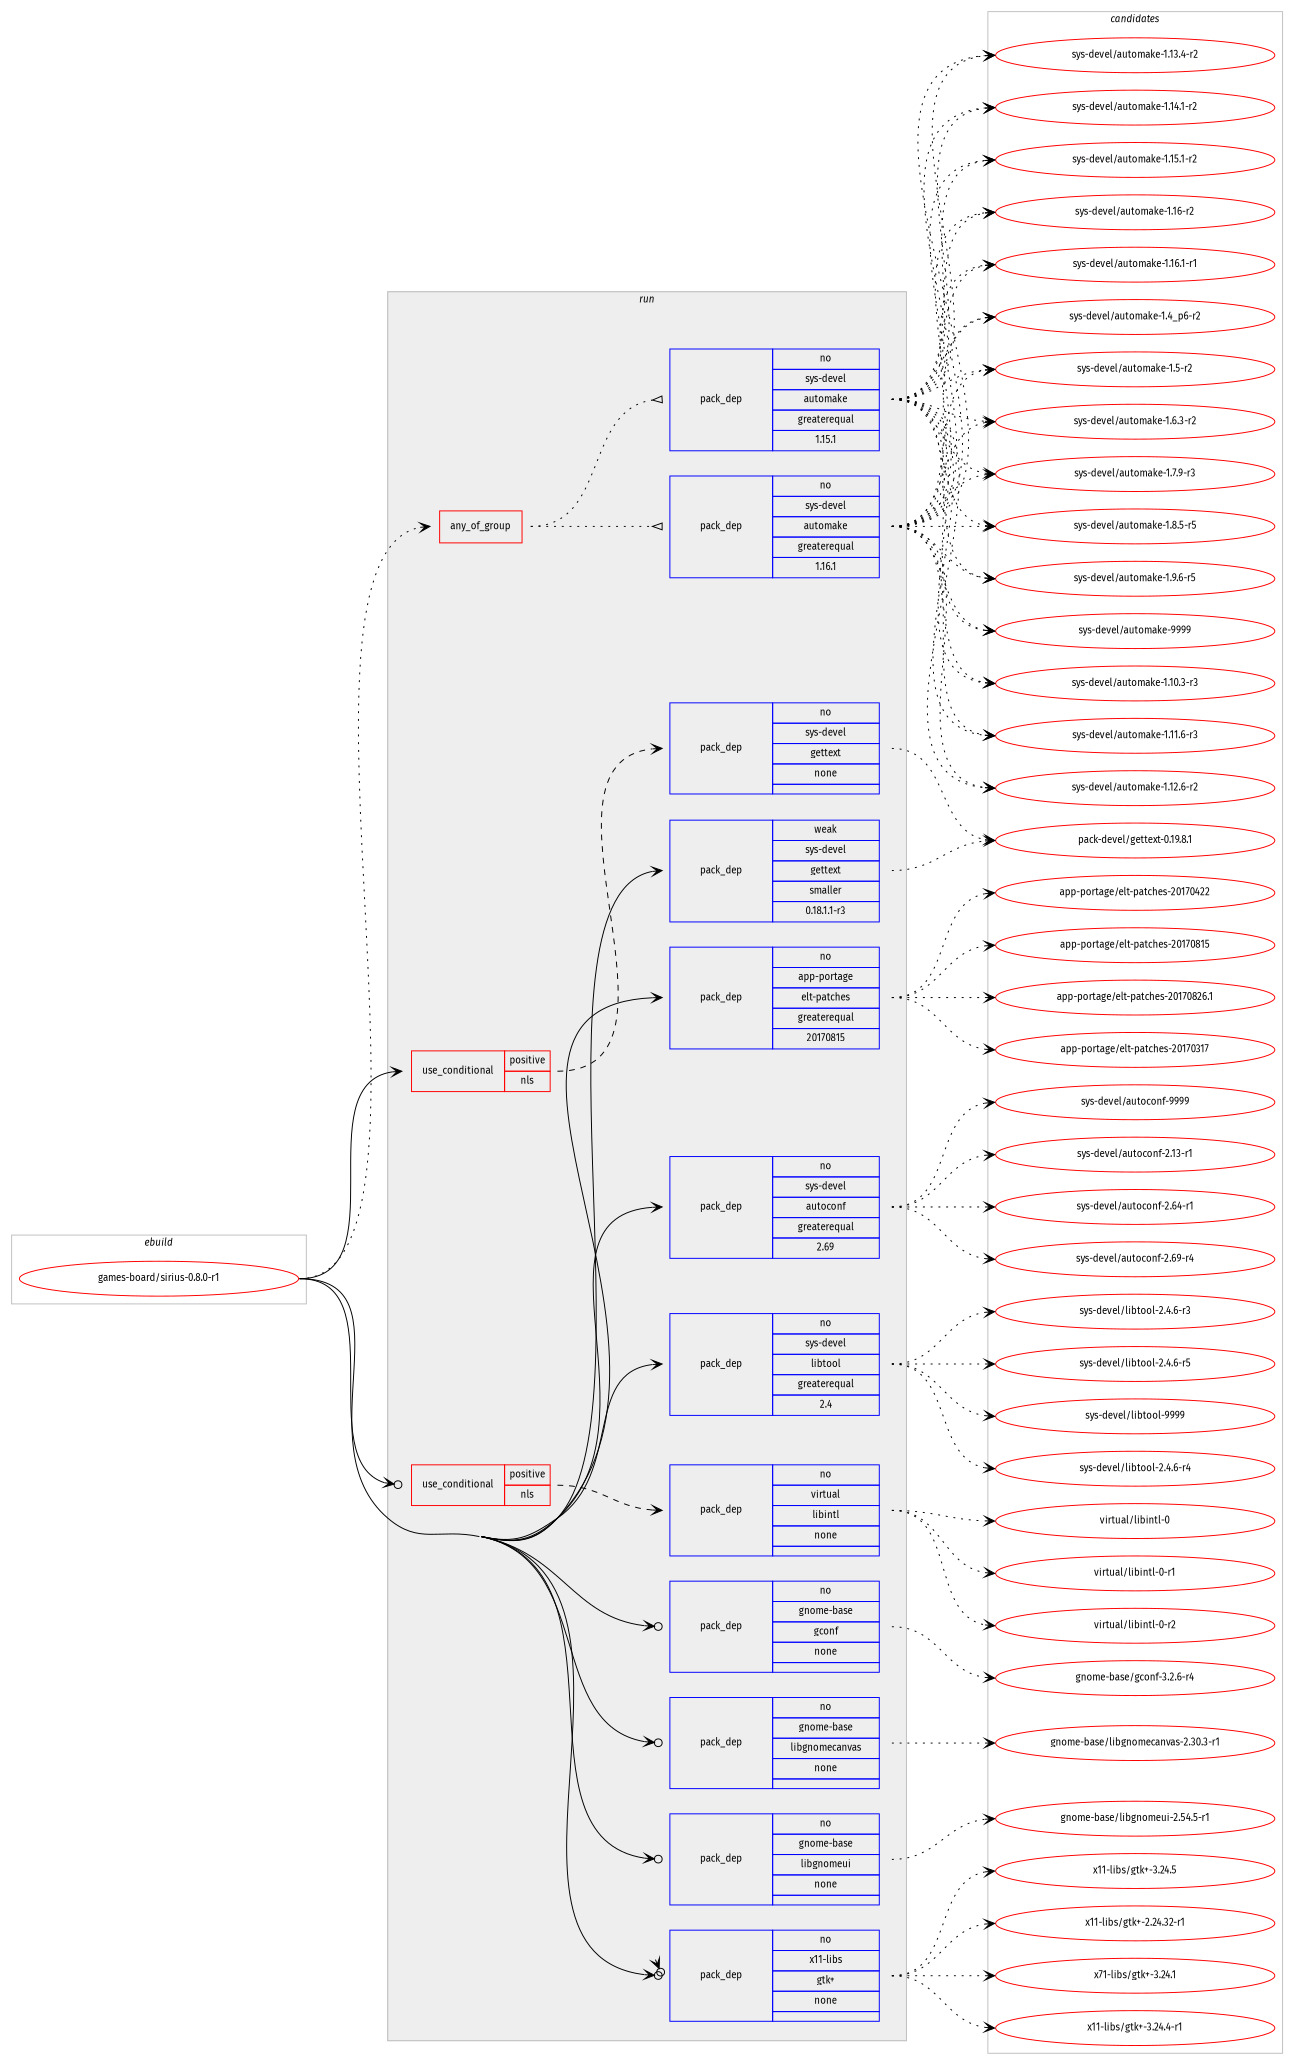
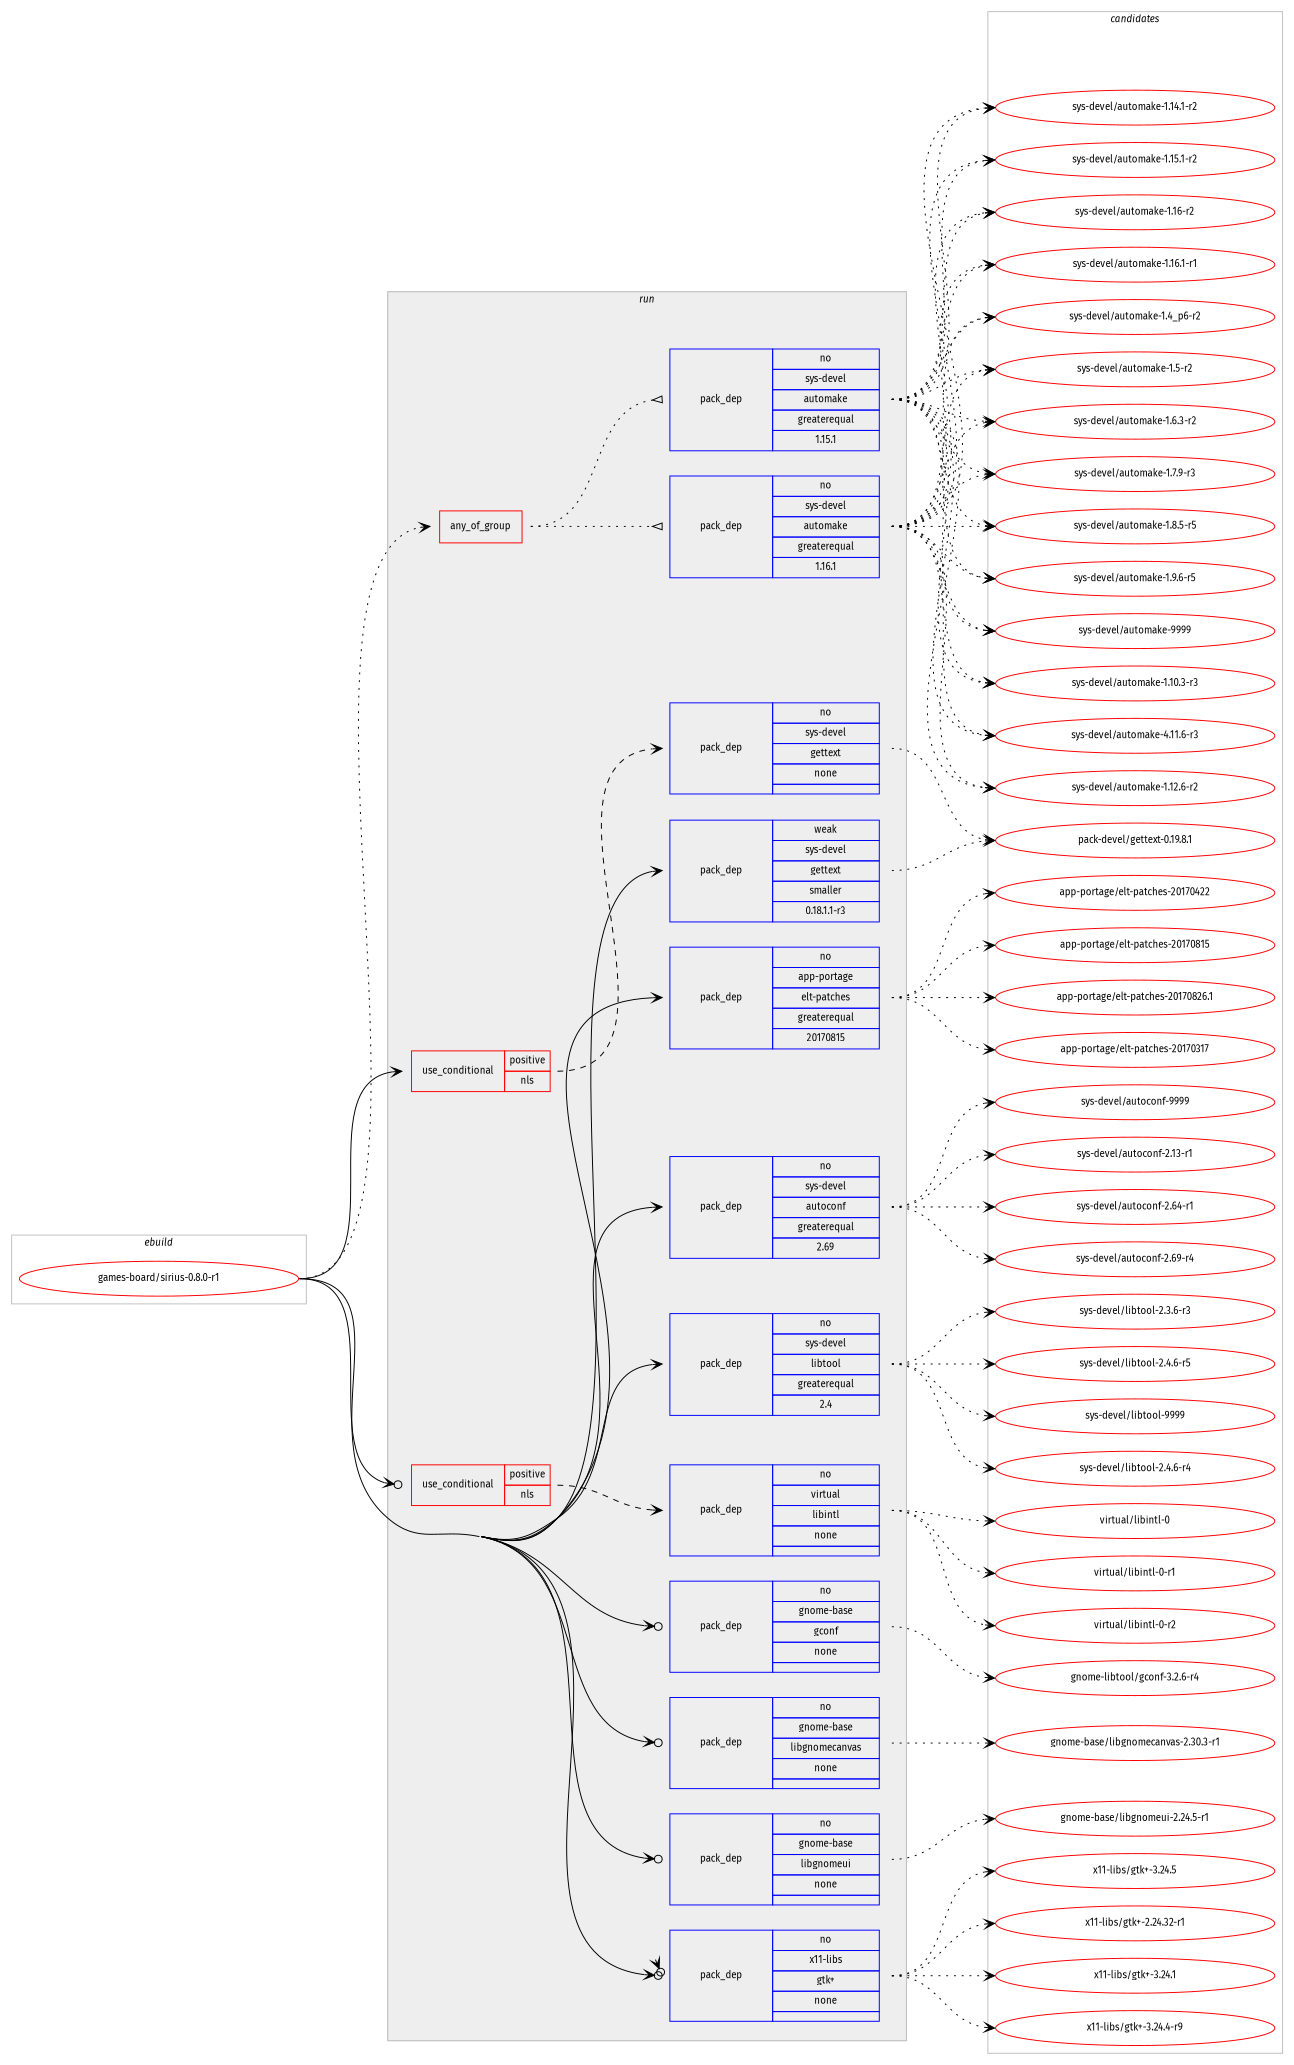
node "sys-devel/automake-1.13.4-r2": removed
node "sys-devel/automake-1.11.6-r3": label "sys-devel/automake-1.11.6-r3" -> "sys-devel/automake-4.11.6-r3"
node "sys-devel/libtool-2.4.6-r3": label "sys-devel/libtool-2.4.6-r3" -> "sys-devel/libtool-2.3.6-r3"
node "gnome-base/gconf-3.2.6-r4": label "gnome-base/gconf-3.2.6-r4" -> "gnome-libtool/gconf-3.2.6-r4"
node "gnome-base/libgnomeui-2.54.5-r1": label "gnome-base/libgnomeui-2.54.5-r1" -> "gnome-base/libgnomeui-2.24.5-r1"
node "x71-libs/gtk+-3.24.1": label "x71-libs/gtk+-3.24.1" -> "x11-libs/gtk+-3.24.1"
node "x11-libs/gtk+-3.24.4-r1": label "x11-libs/gtk+-3.24.4-r1" -> "x11-libs/gtk+-3.24.4-r9"
